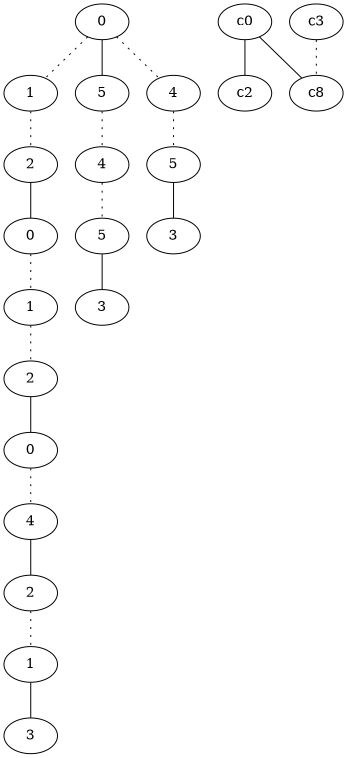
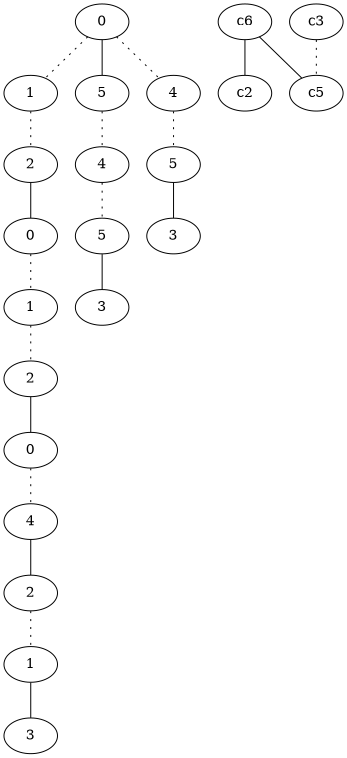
node "c0": label "c0" -> "c6"
node "c8": label "c8" -> "c5"
